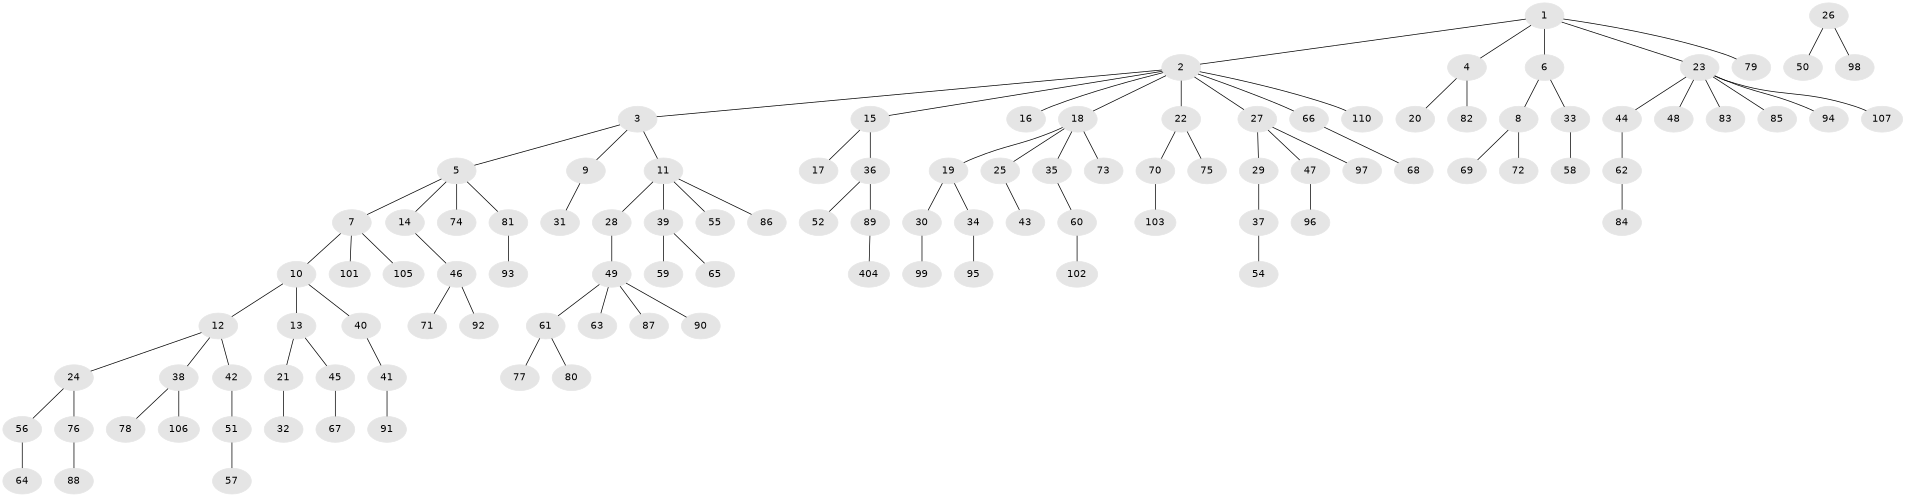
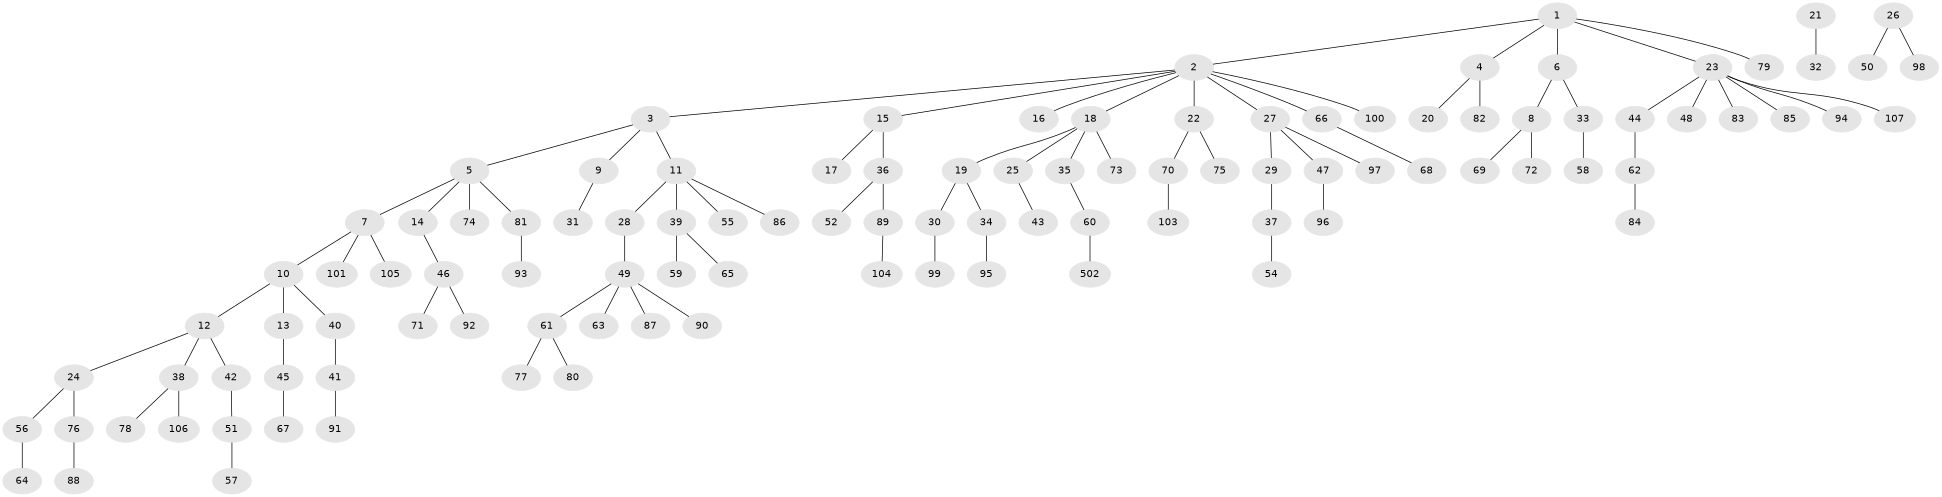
node "110": label "110" -> "100"
node "404": label "404" -> "104"
node "102": label "102" -> "502"
edge "13" -- "21": removed
